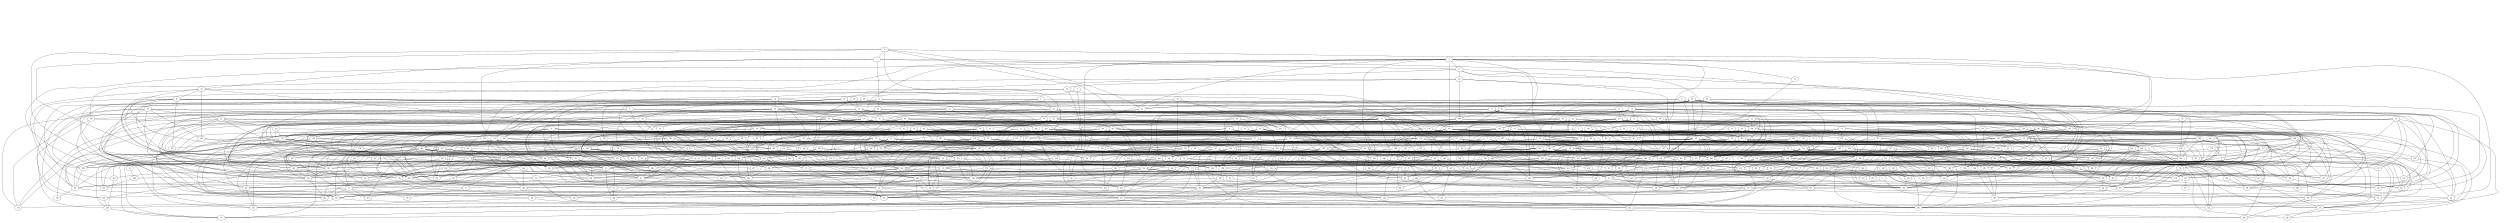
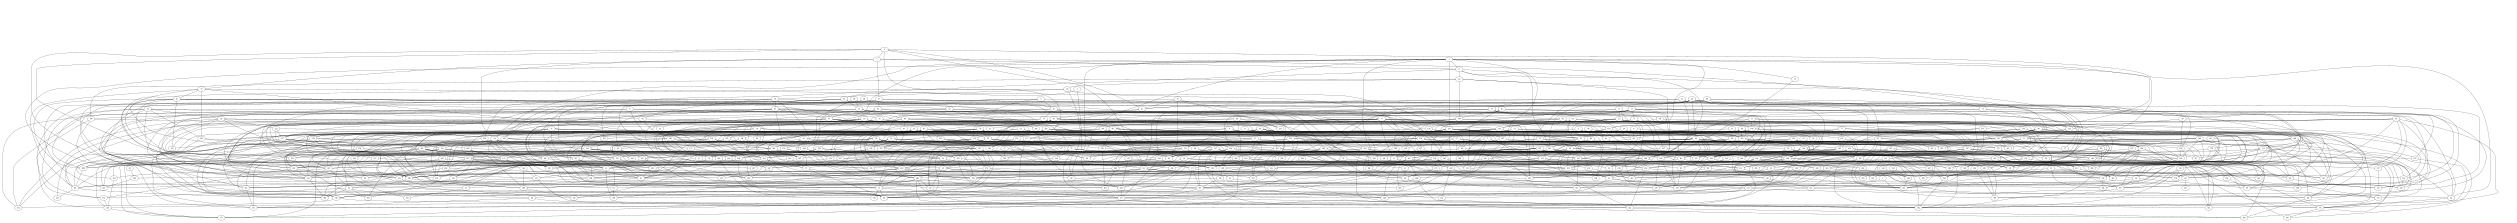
edge "213" -- "385": now "216" -- "385"
